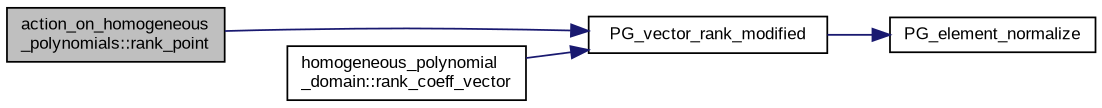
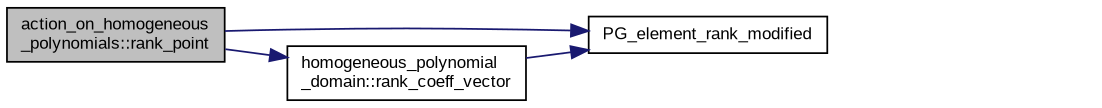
node "PG_vector_rank_modified": label "PG_vector_rank_modified" -> "PG_element_rank_modified"
node "PG_element_normalize": removed
edge "action_on_homogeneous _polynomials::rank_point" -> "homogeneous_polynomial _domain::rank_coeff_vector": added
